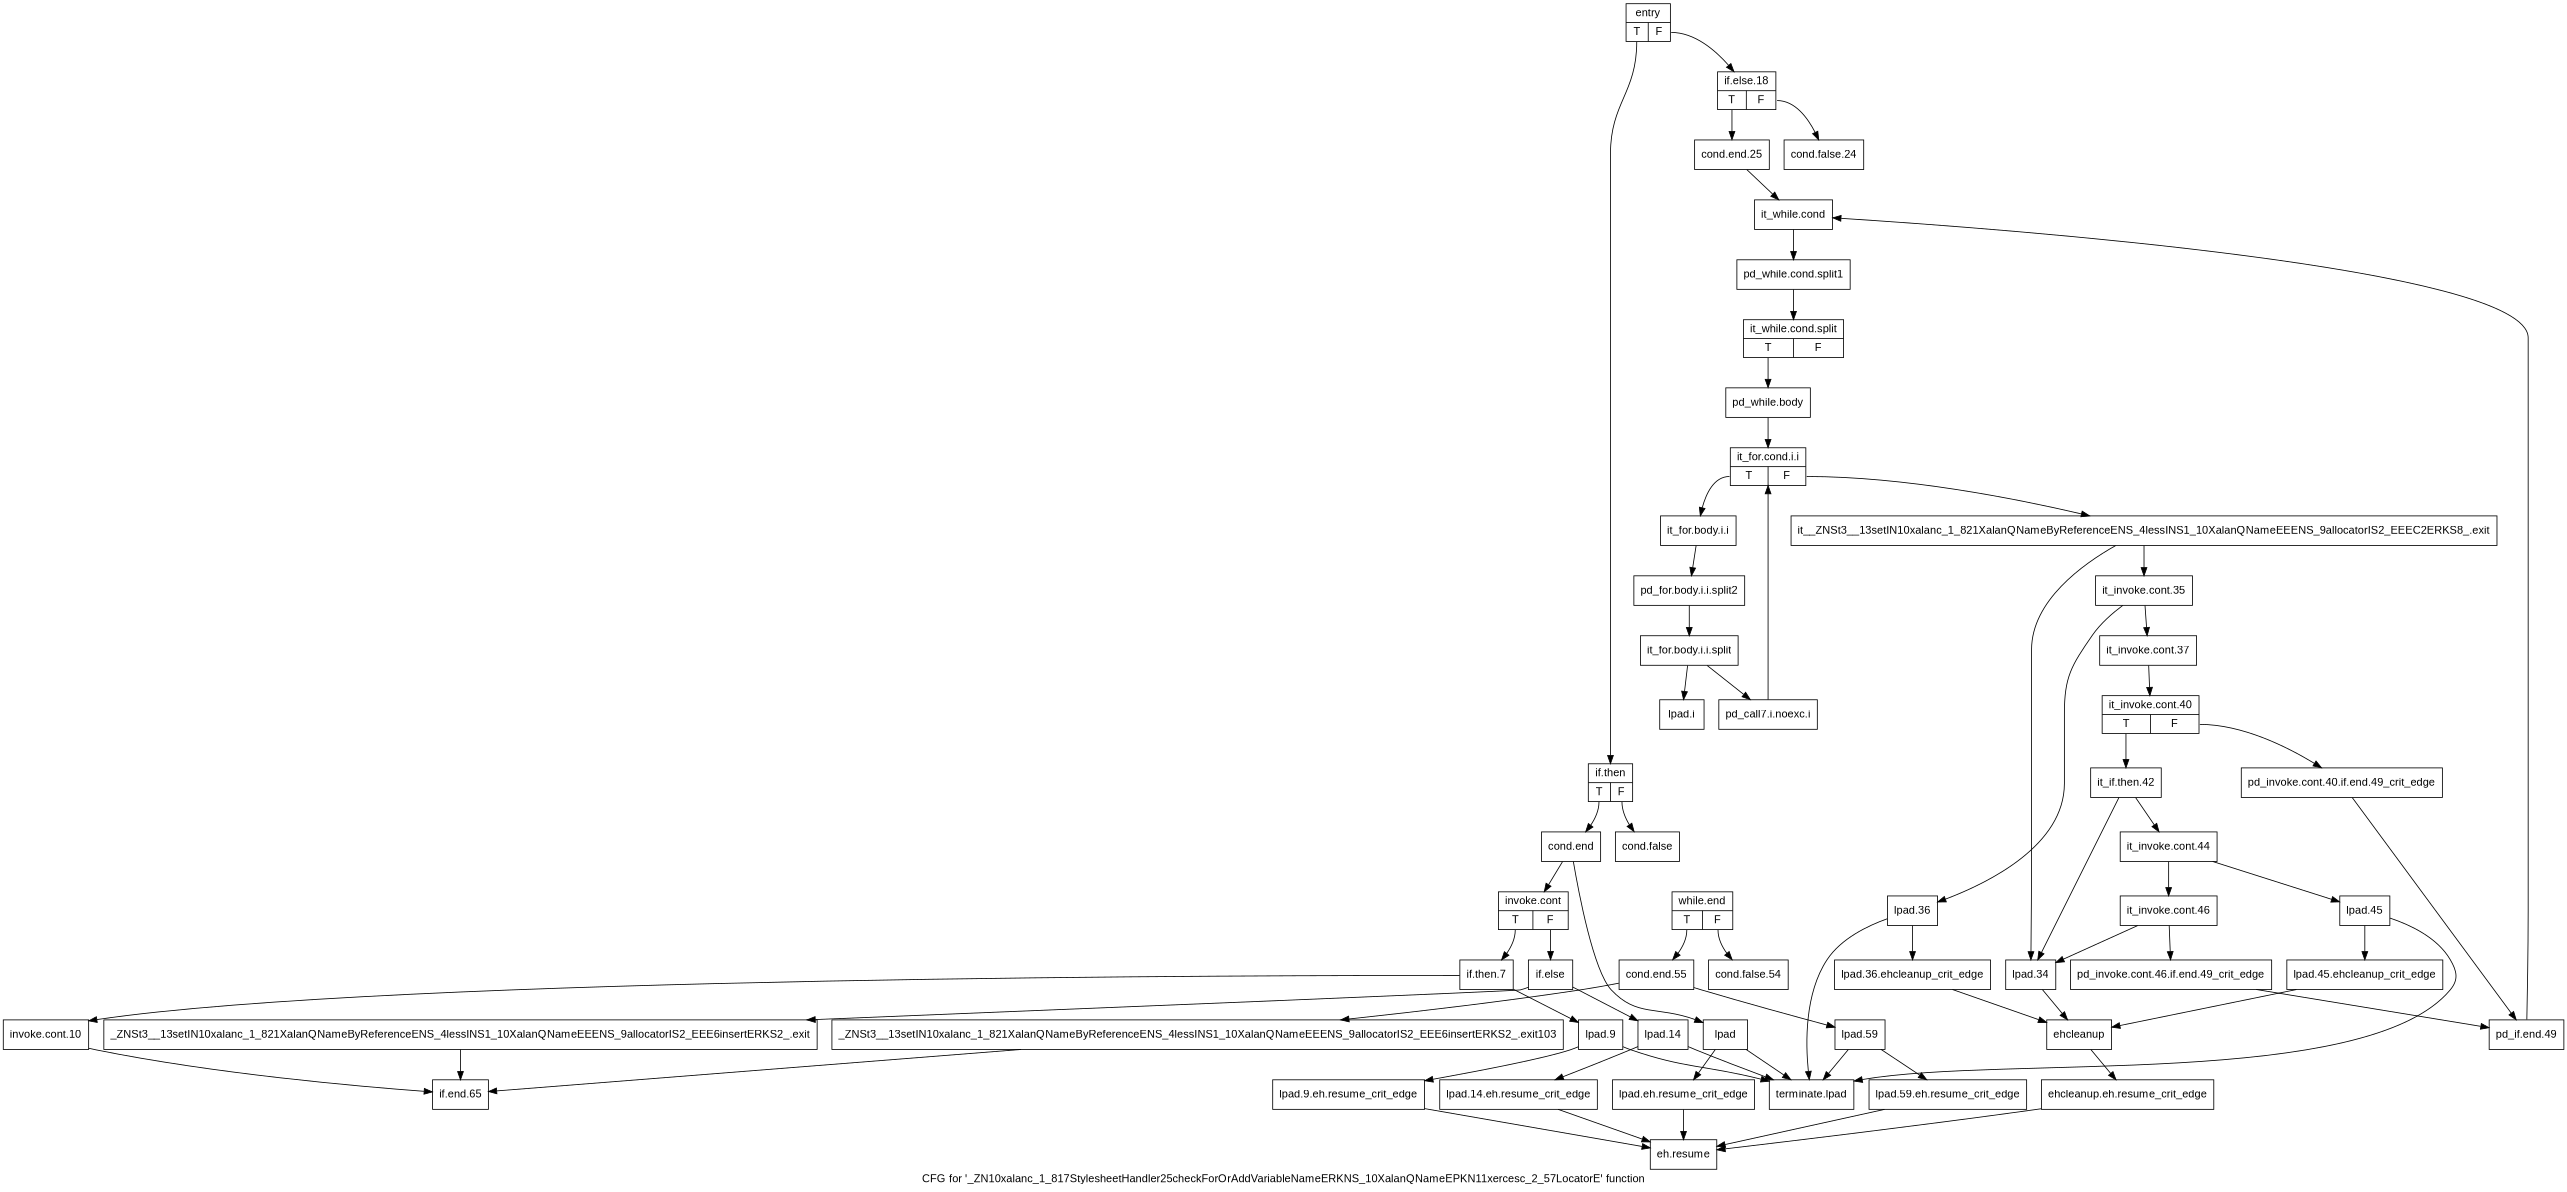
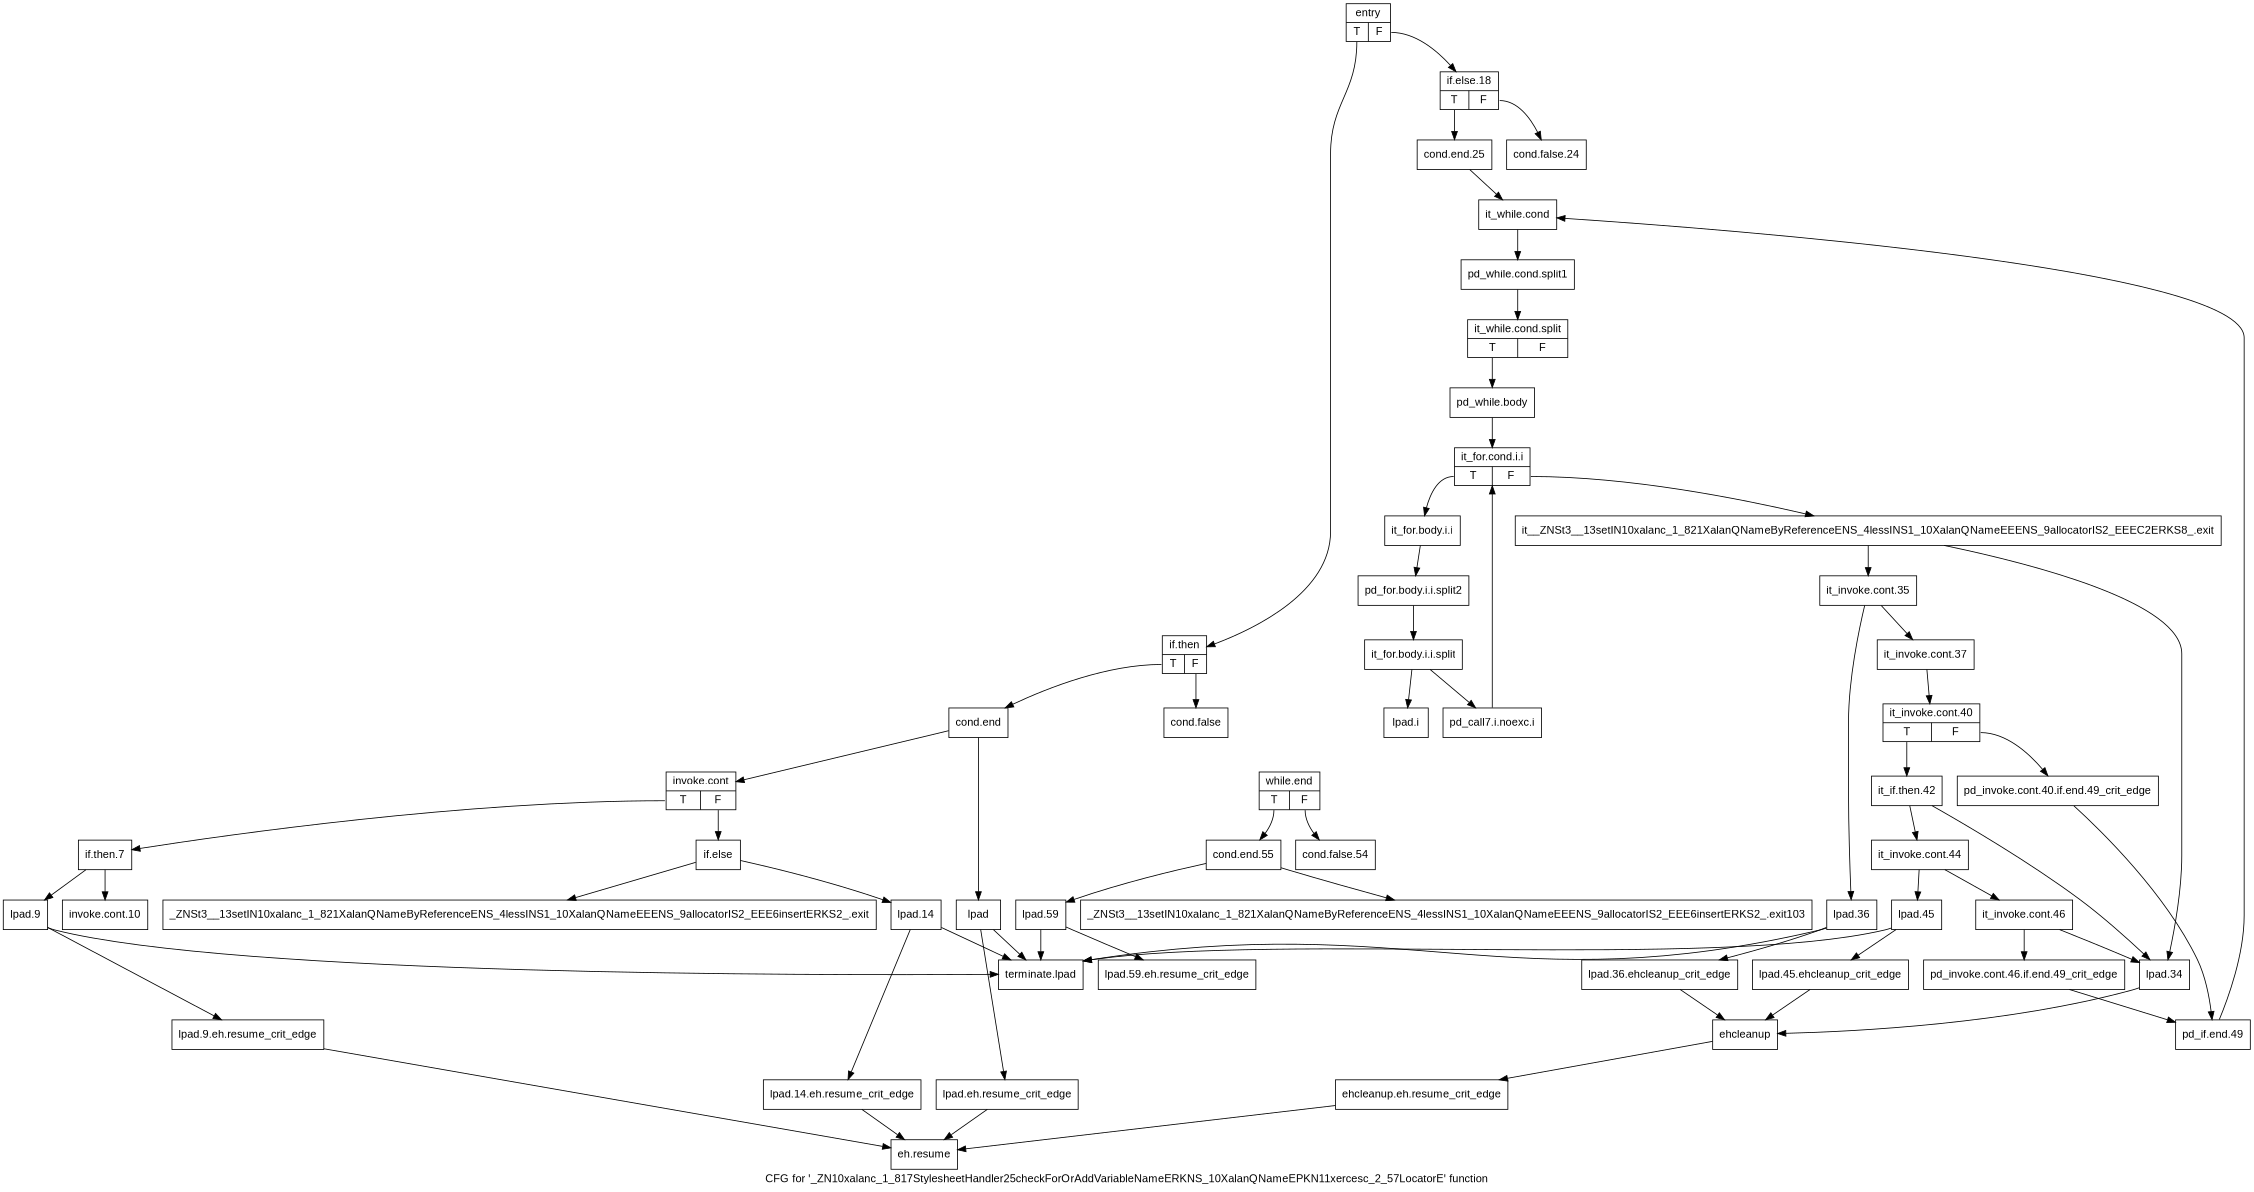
node "if.end.65": removed
edge "lpad.59.eh.resume_crit_edge" -> "eh.resume": removed
